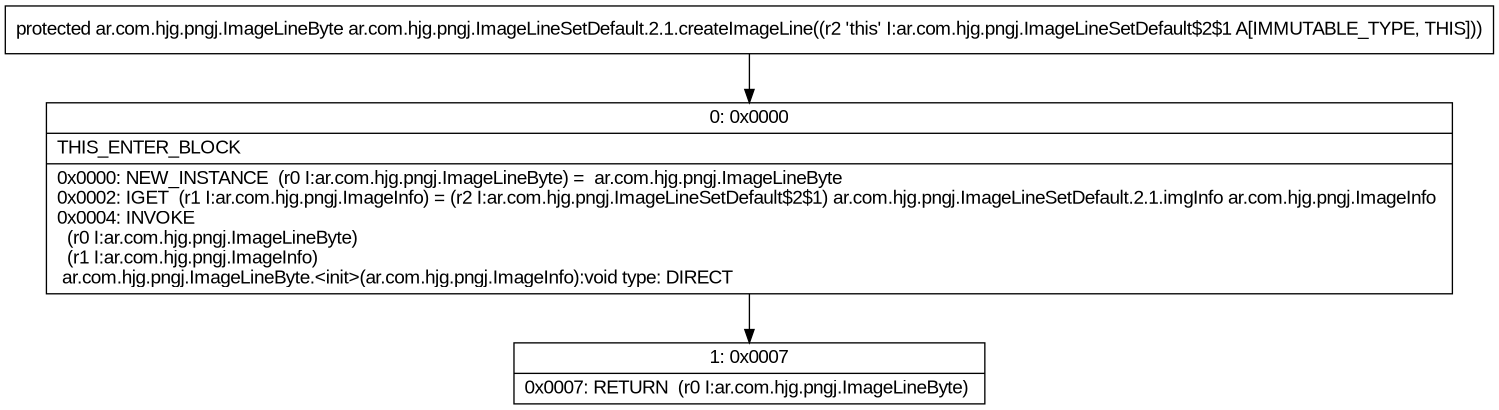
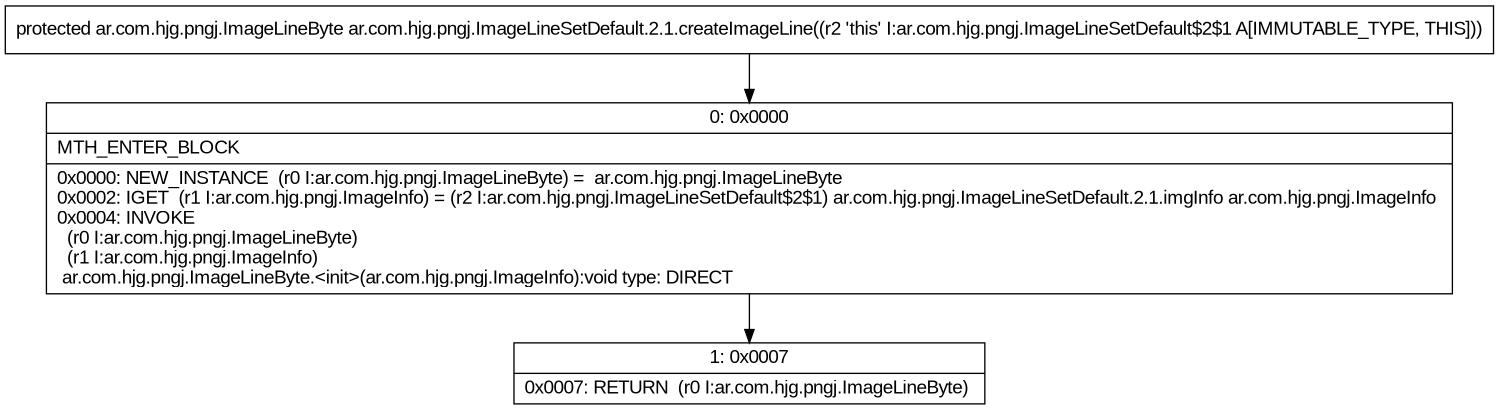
node "0: 0x0000": text "THIS_ENTER_BLOCK" -> "MTH_ENTER_BLOCK"
